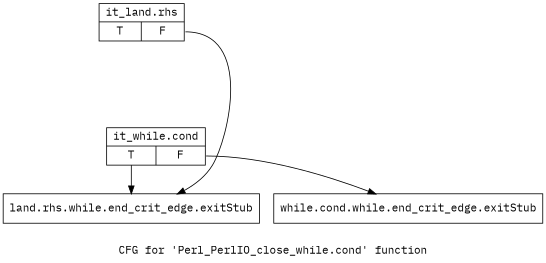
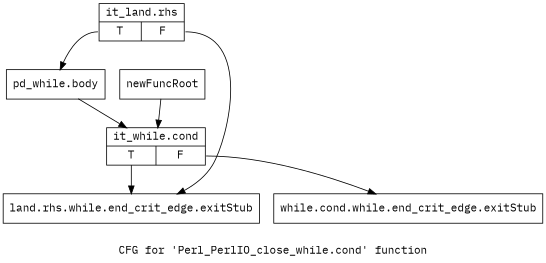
node "pd_while.body": added
node "newFuncRoot": added
